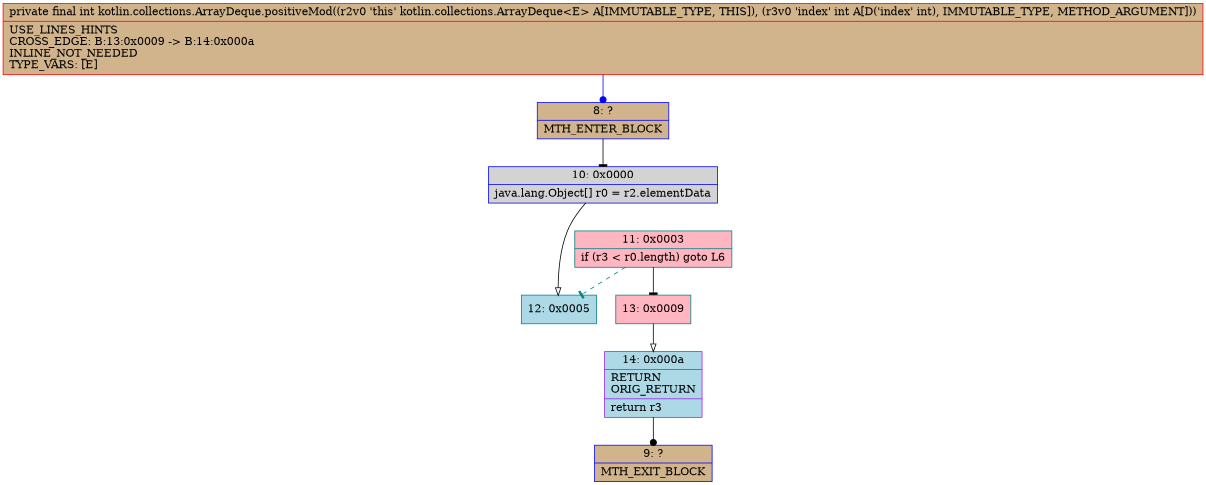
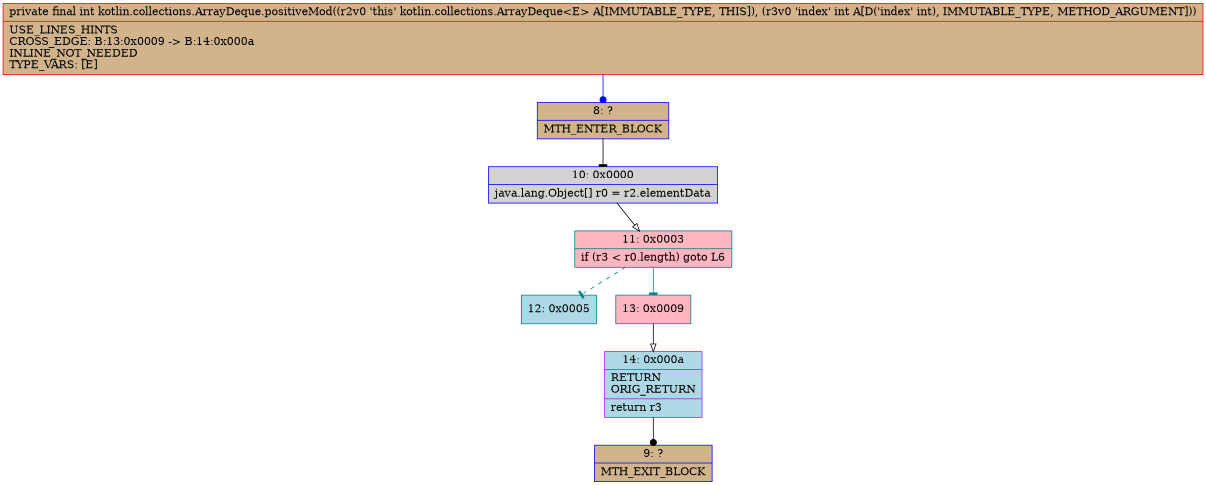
edge "10: 0x0000" -> "12: 0x0005": now "10: 0x0000" -> "11: 0x0003"
edge "11: 0x0003" -> "13: 0x0009": color black -> teal
